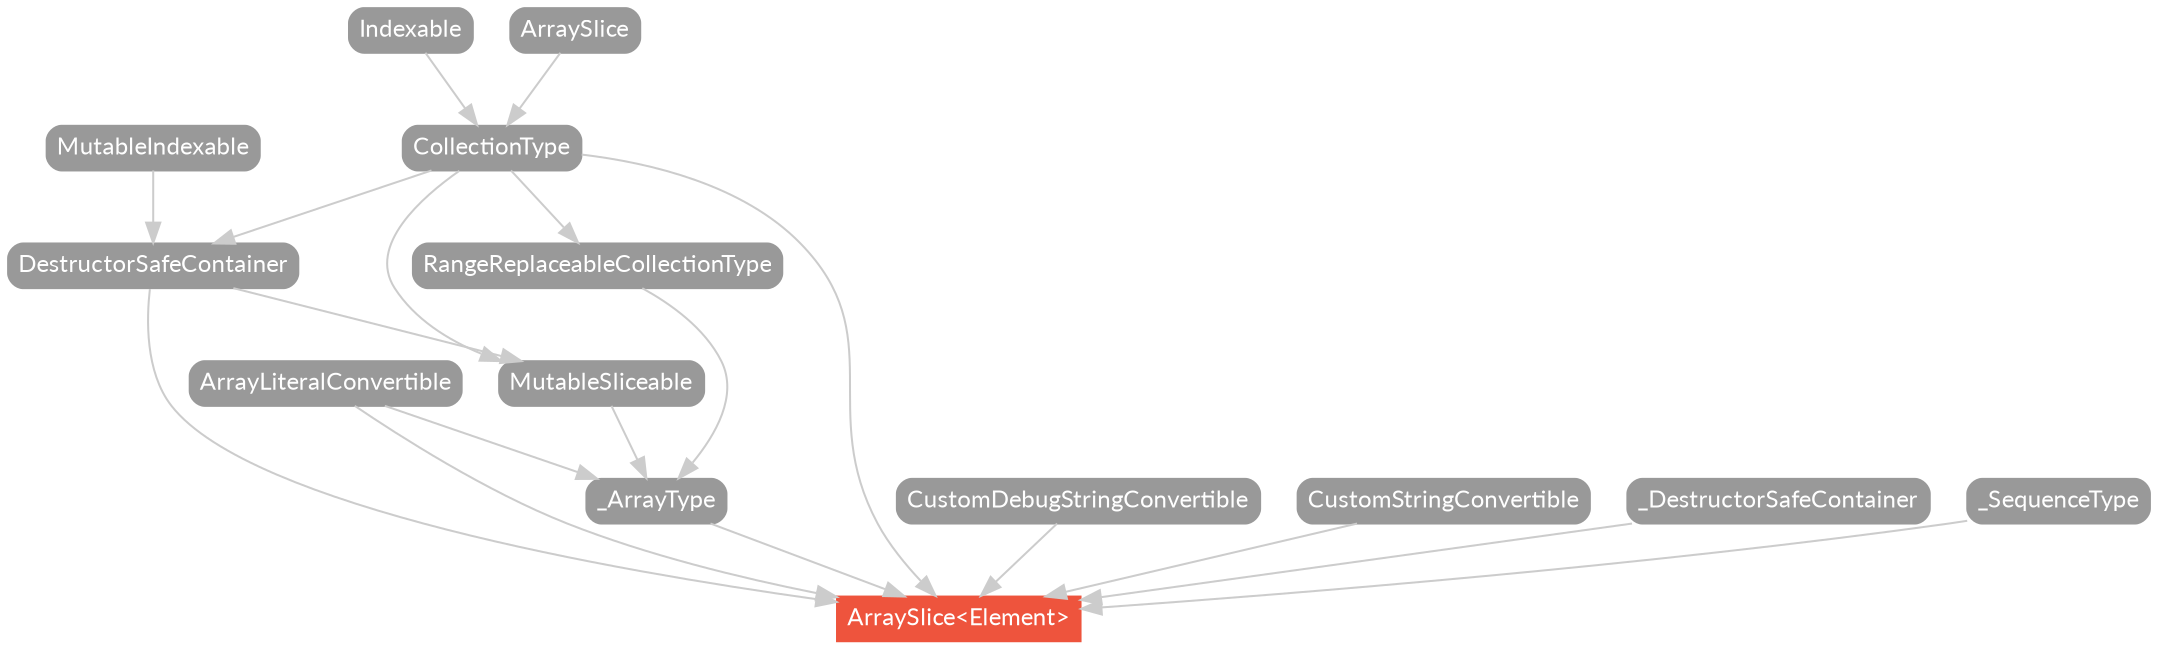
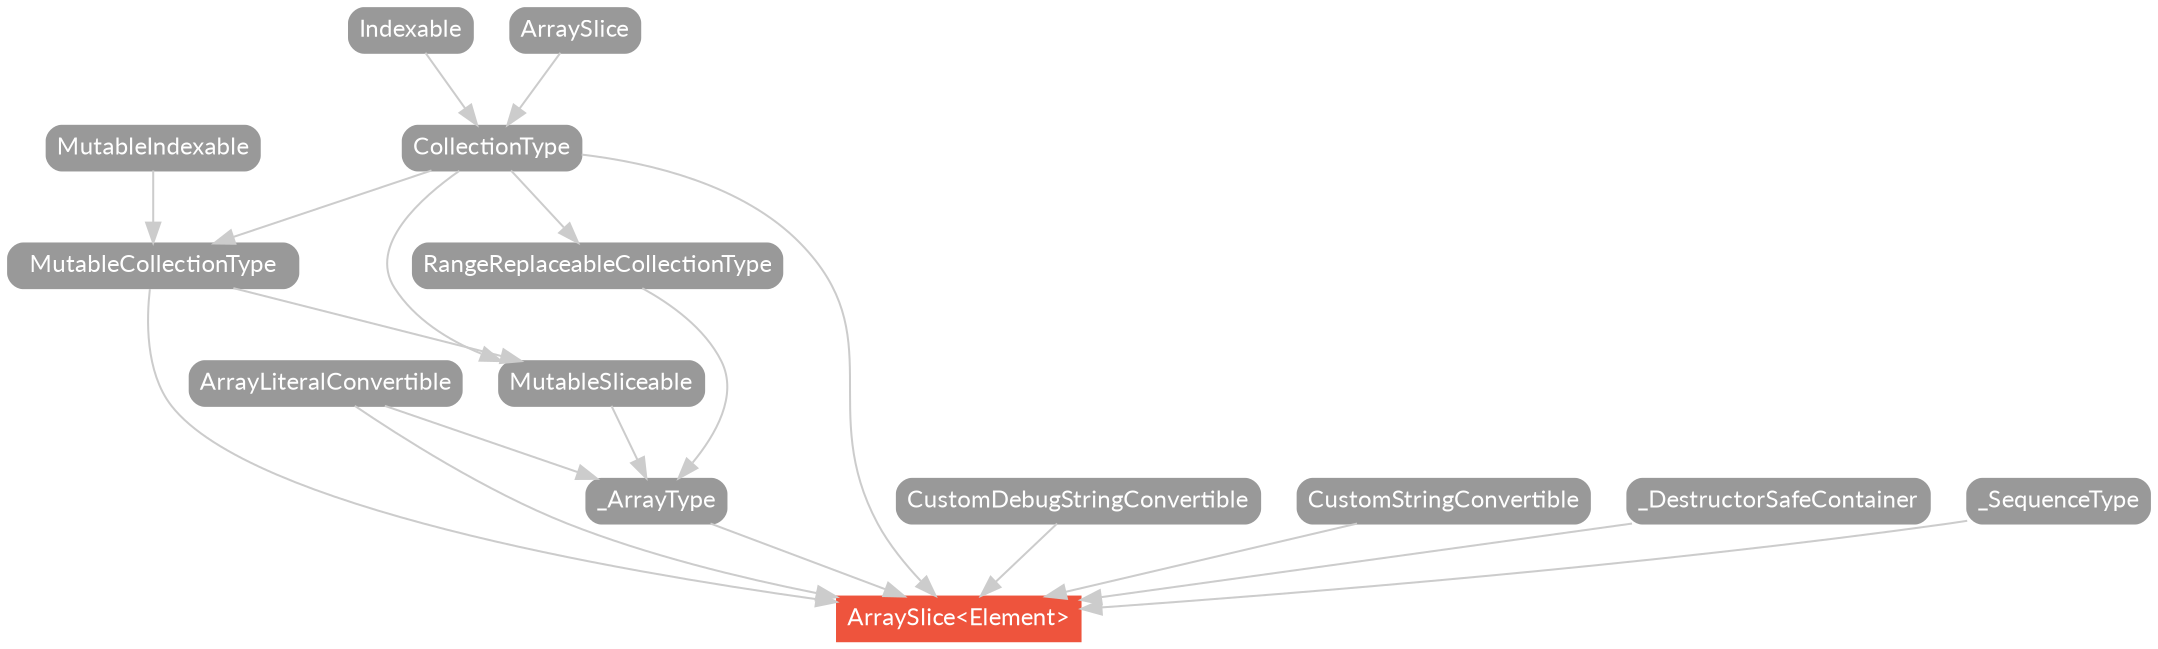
node "DestructorSafeContainer": label "DestructorSafeContainer" -> "MutableCollectionType"
